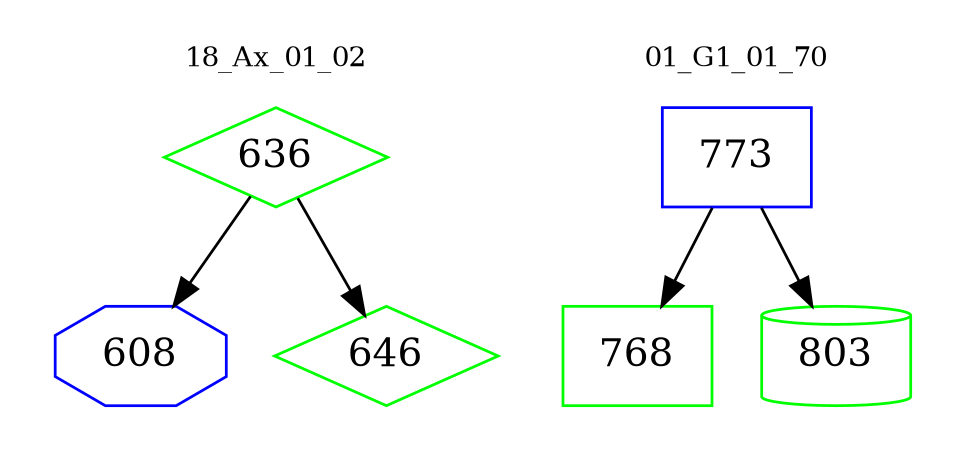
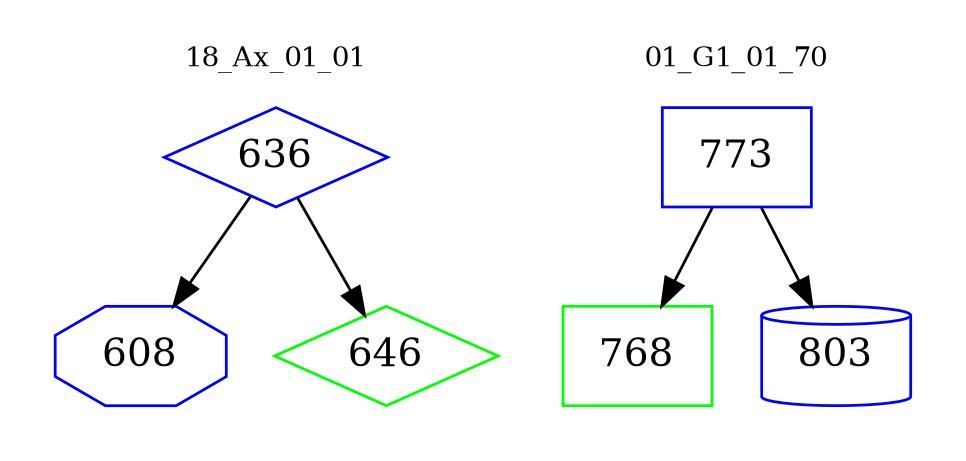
cluster "18_Ax_01_02": label "18_Ax_01_02" -> "18_Ax_01_01"
node "636": color green -> blue
node "803": color green -> blue
